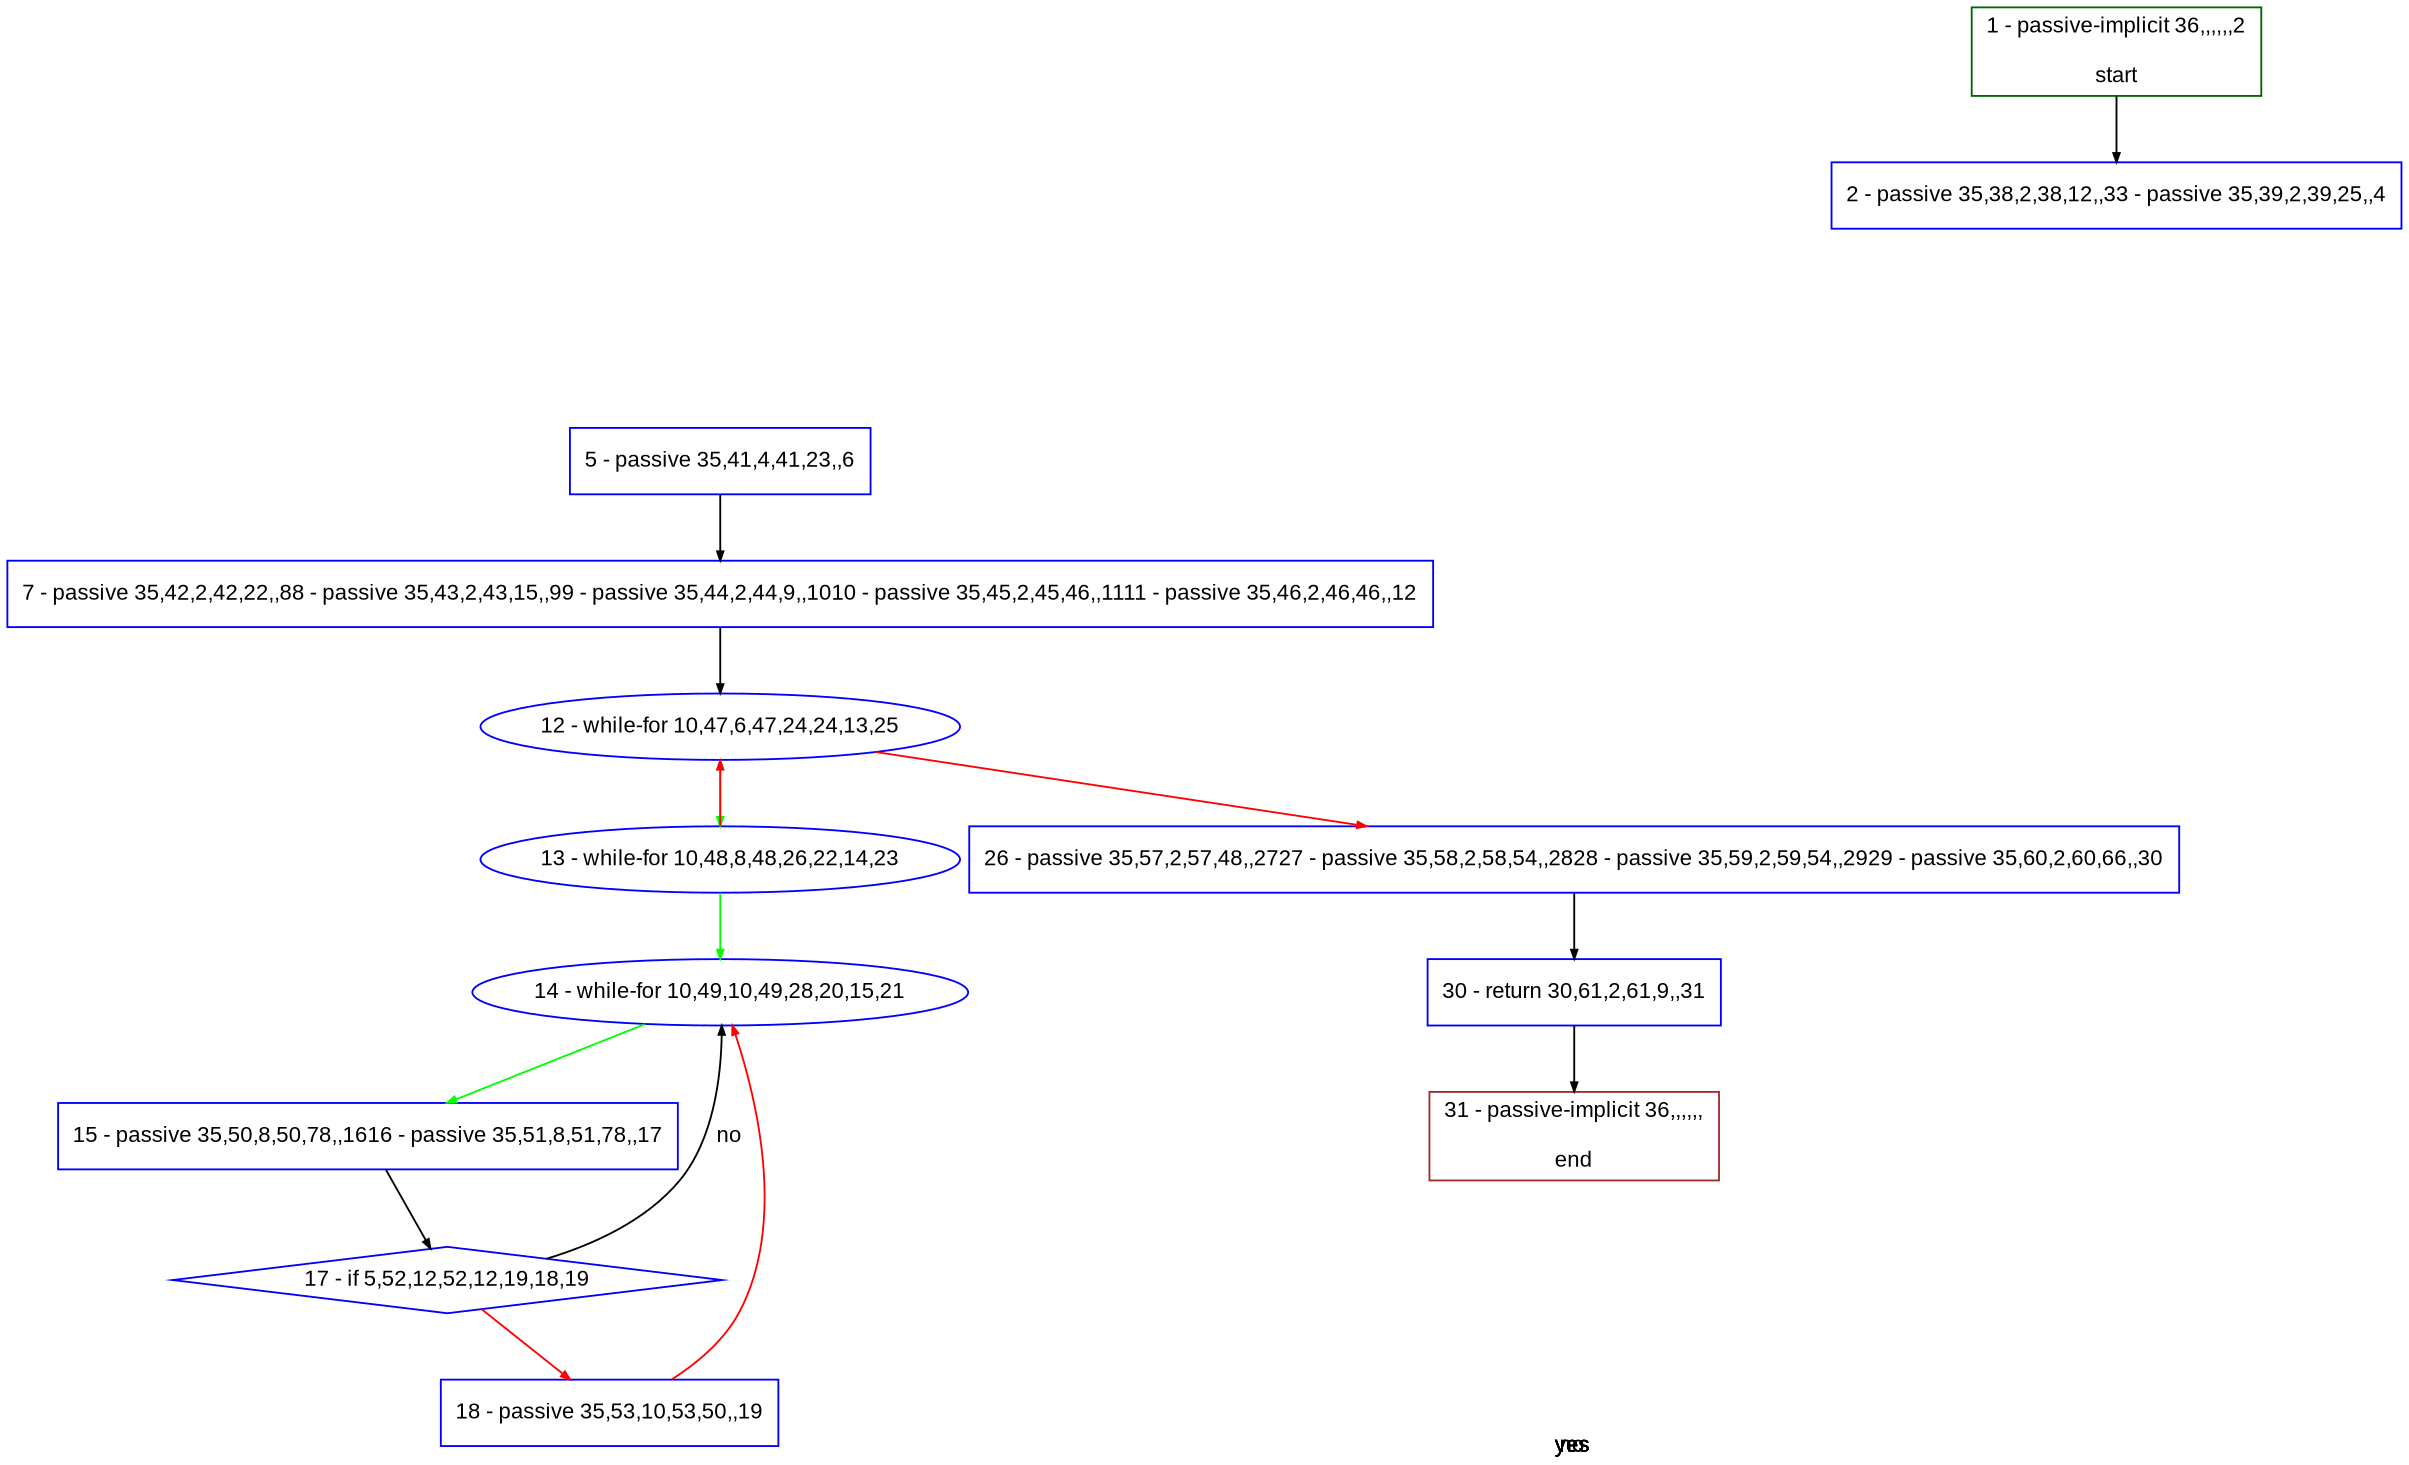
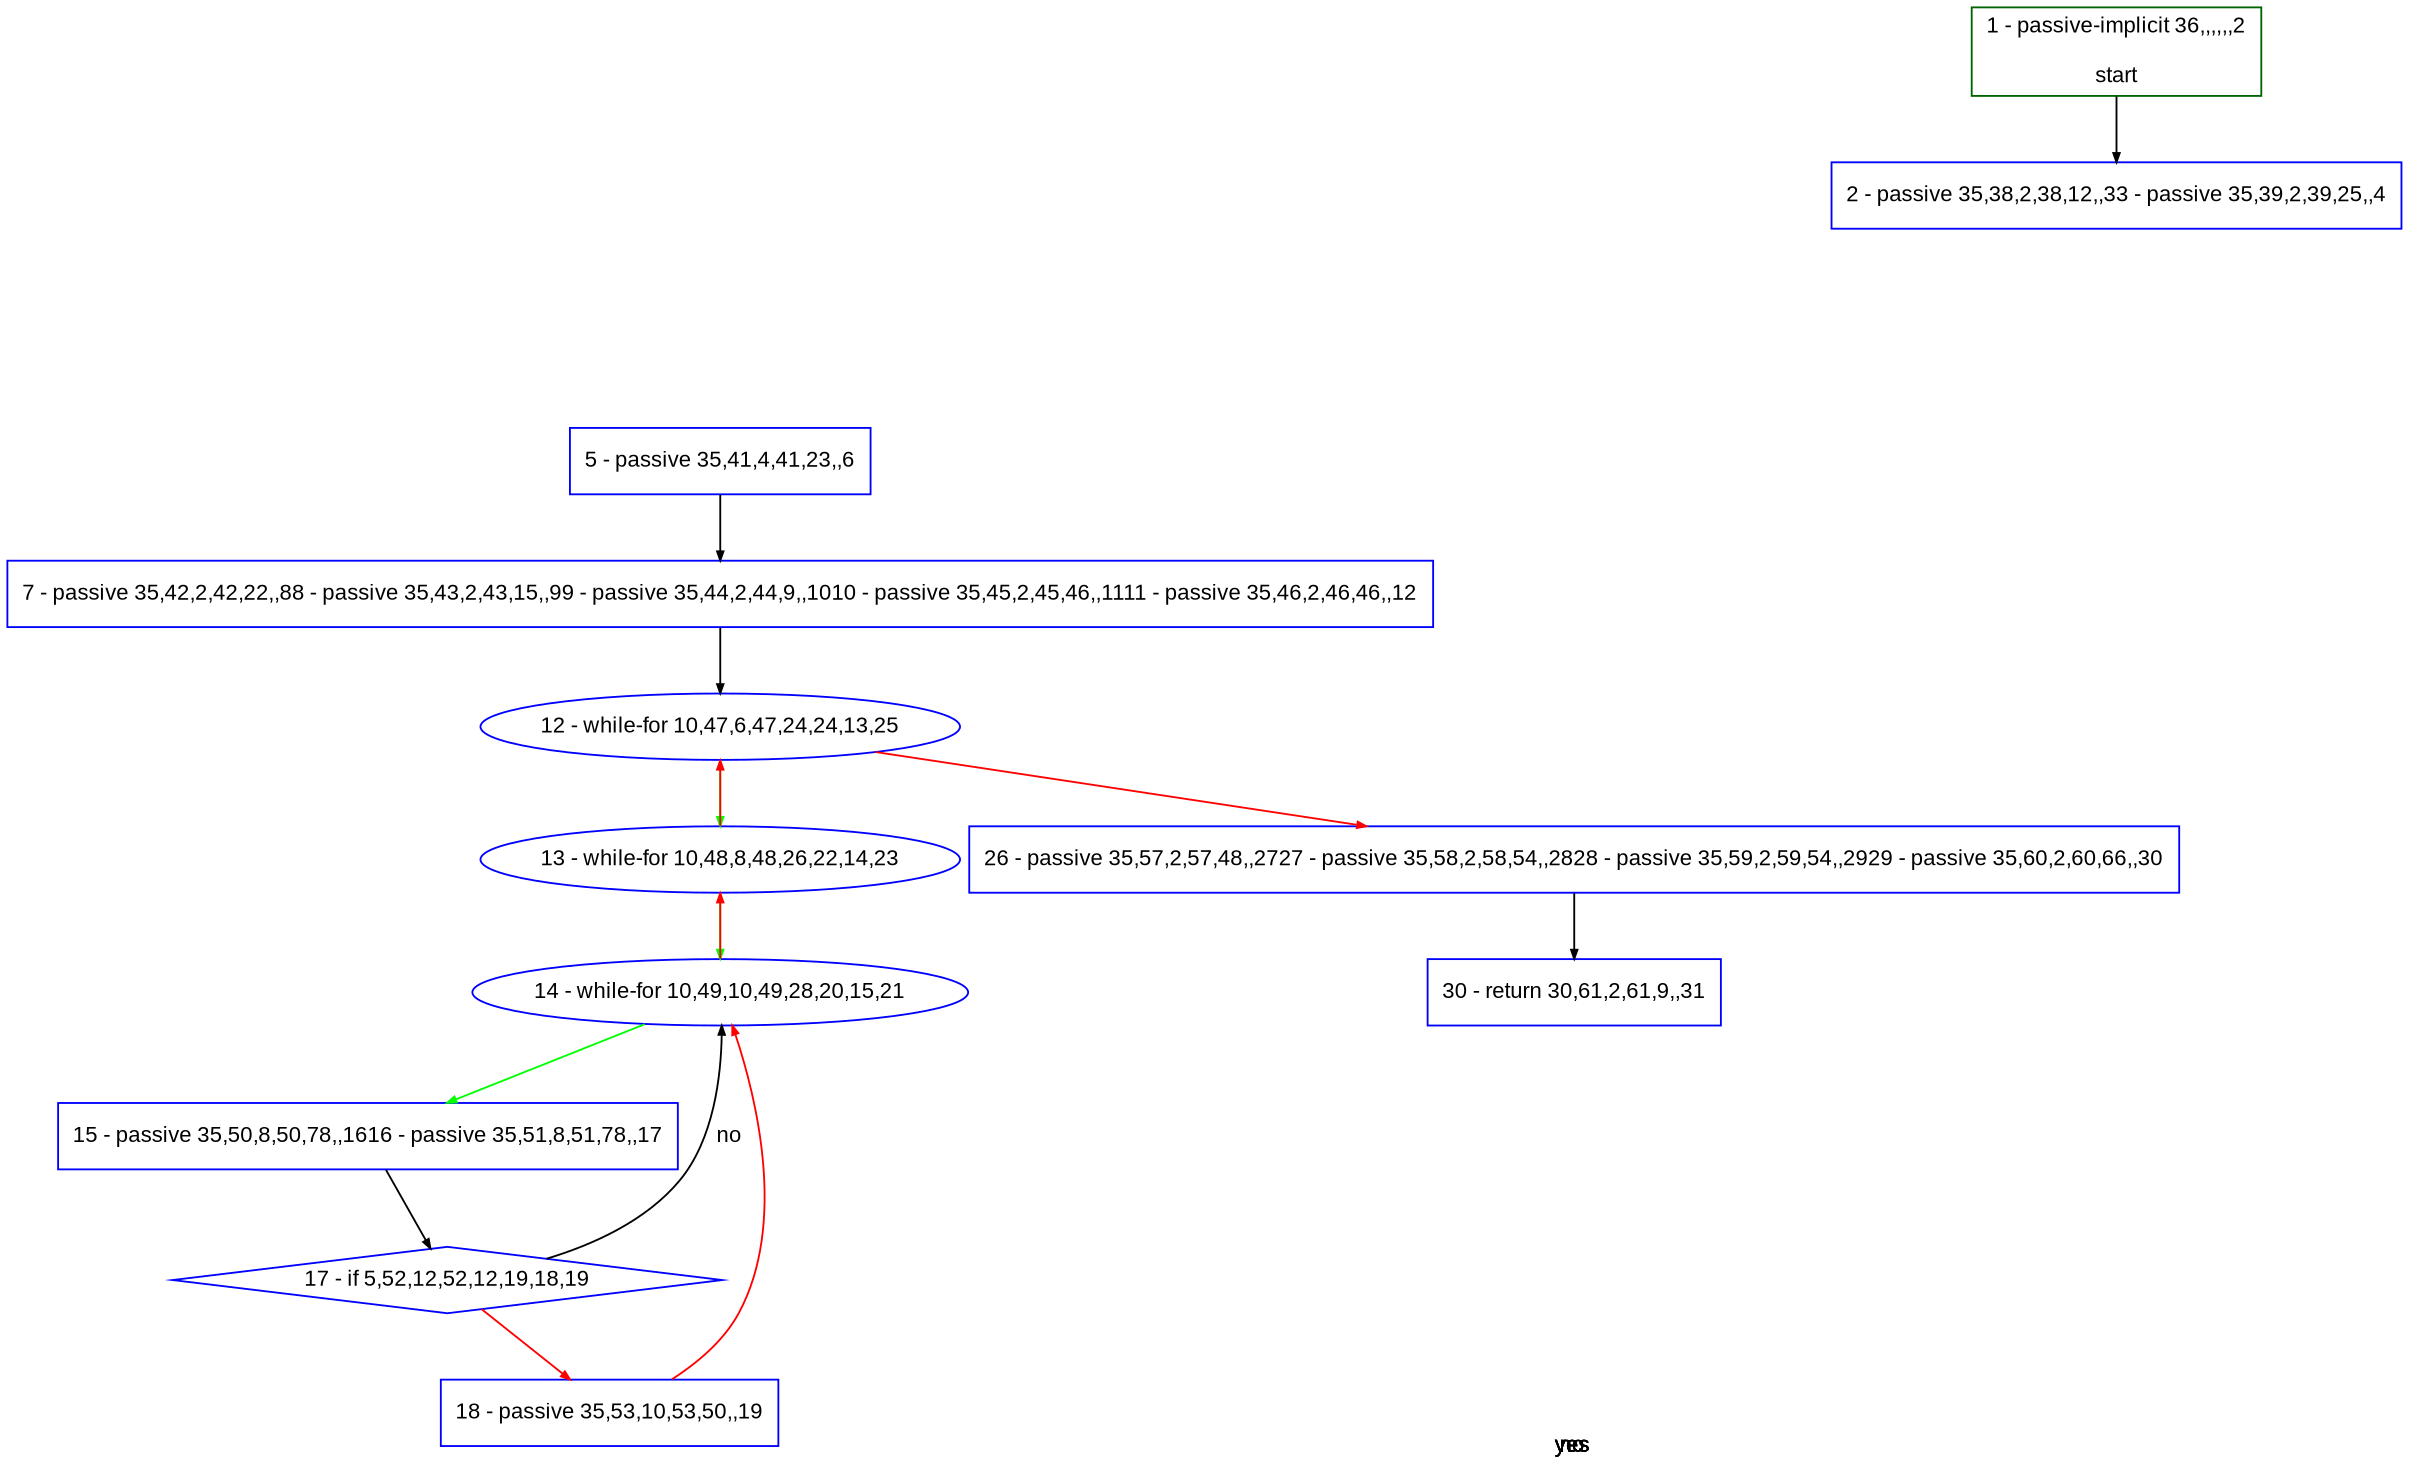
edge "14 - while-for 10,49,10,49,28,20,15,21" -> "13 - while-for 10,48,8,48,26,22,14,23": added
node "31 - passive-implicit 36,,,,,, end": removed
